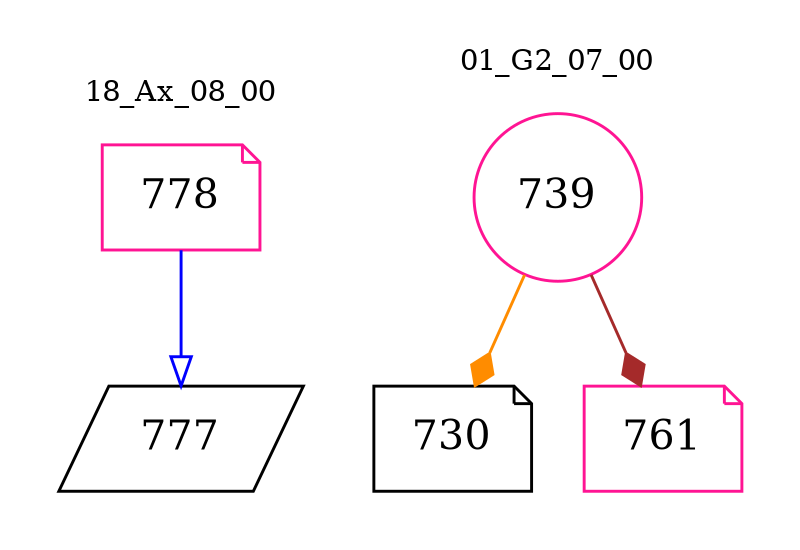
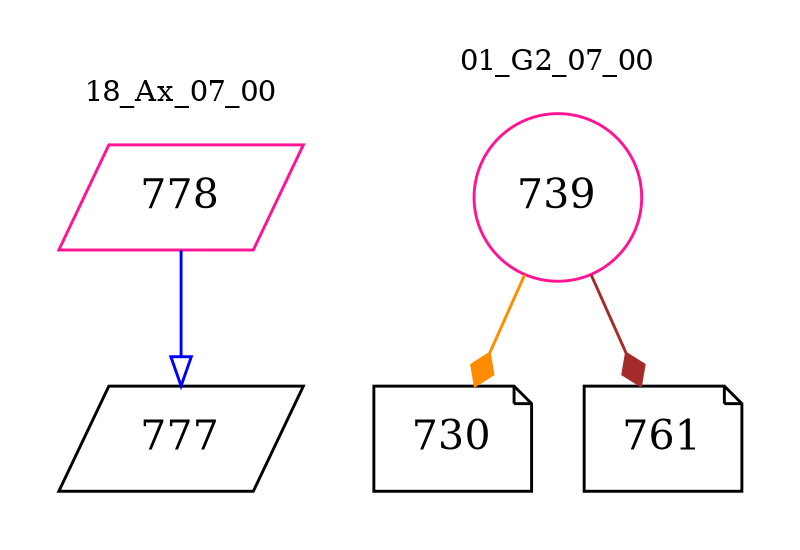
cluster "18_Ax_08_00": label "18_Ax_08_00" -> "18_Ax_07_00"
node "778": shape note -> parallelogram
node "761": color deeppink -> black
